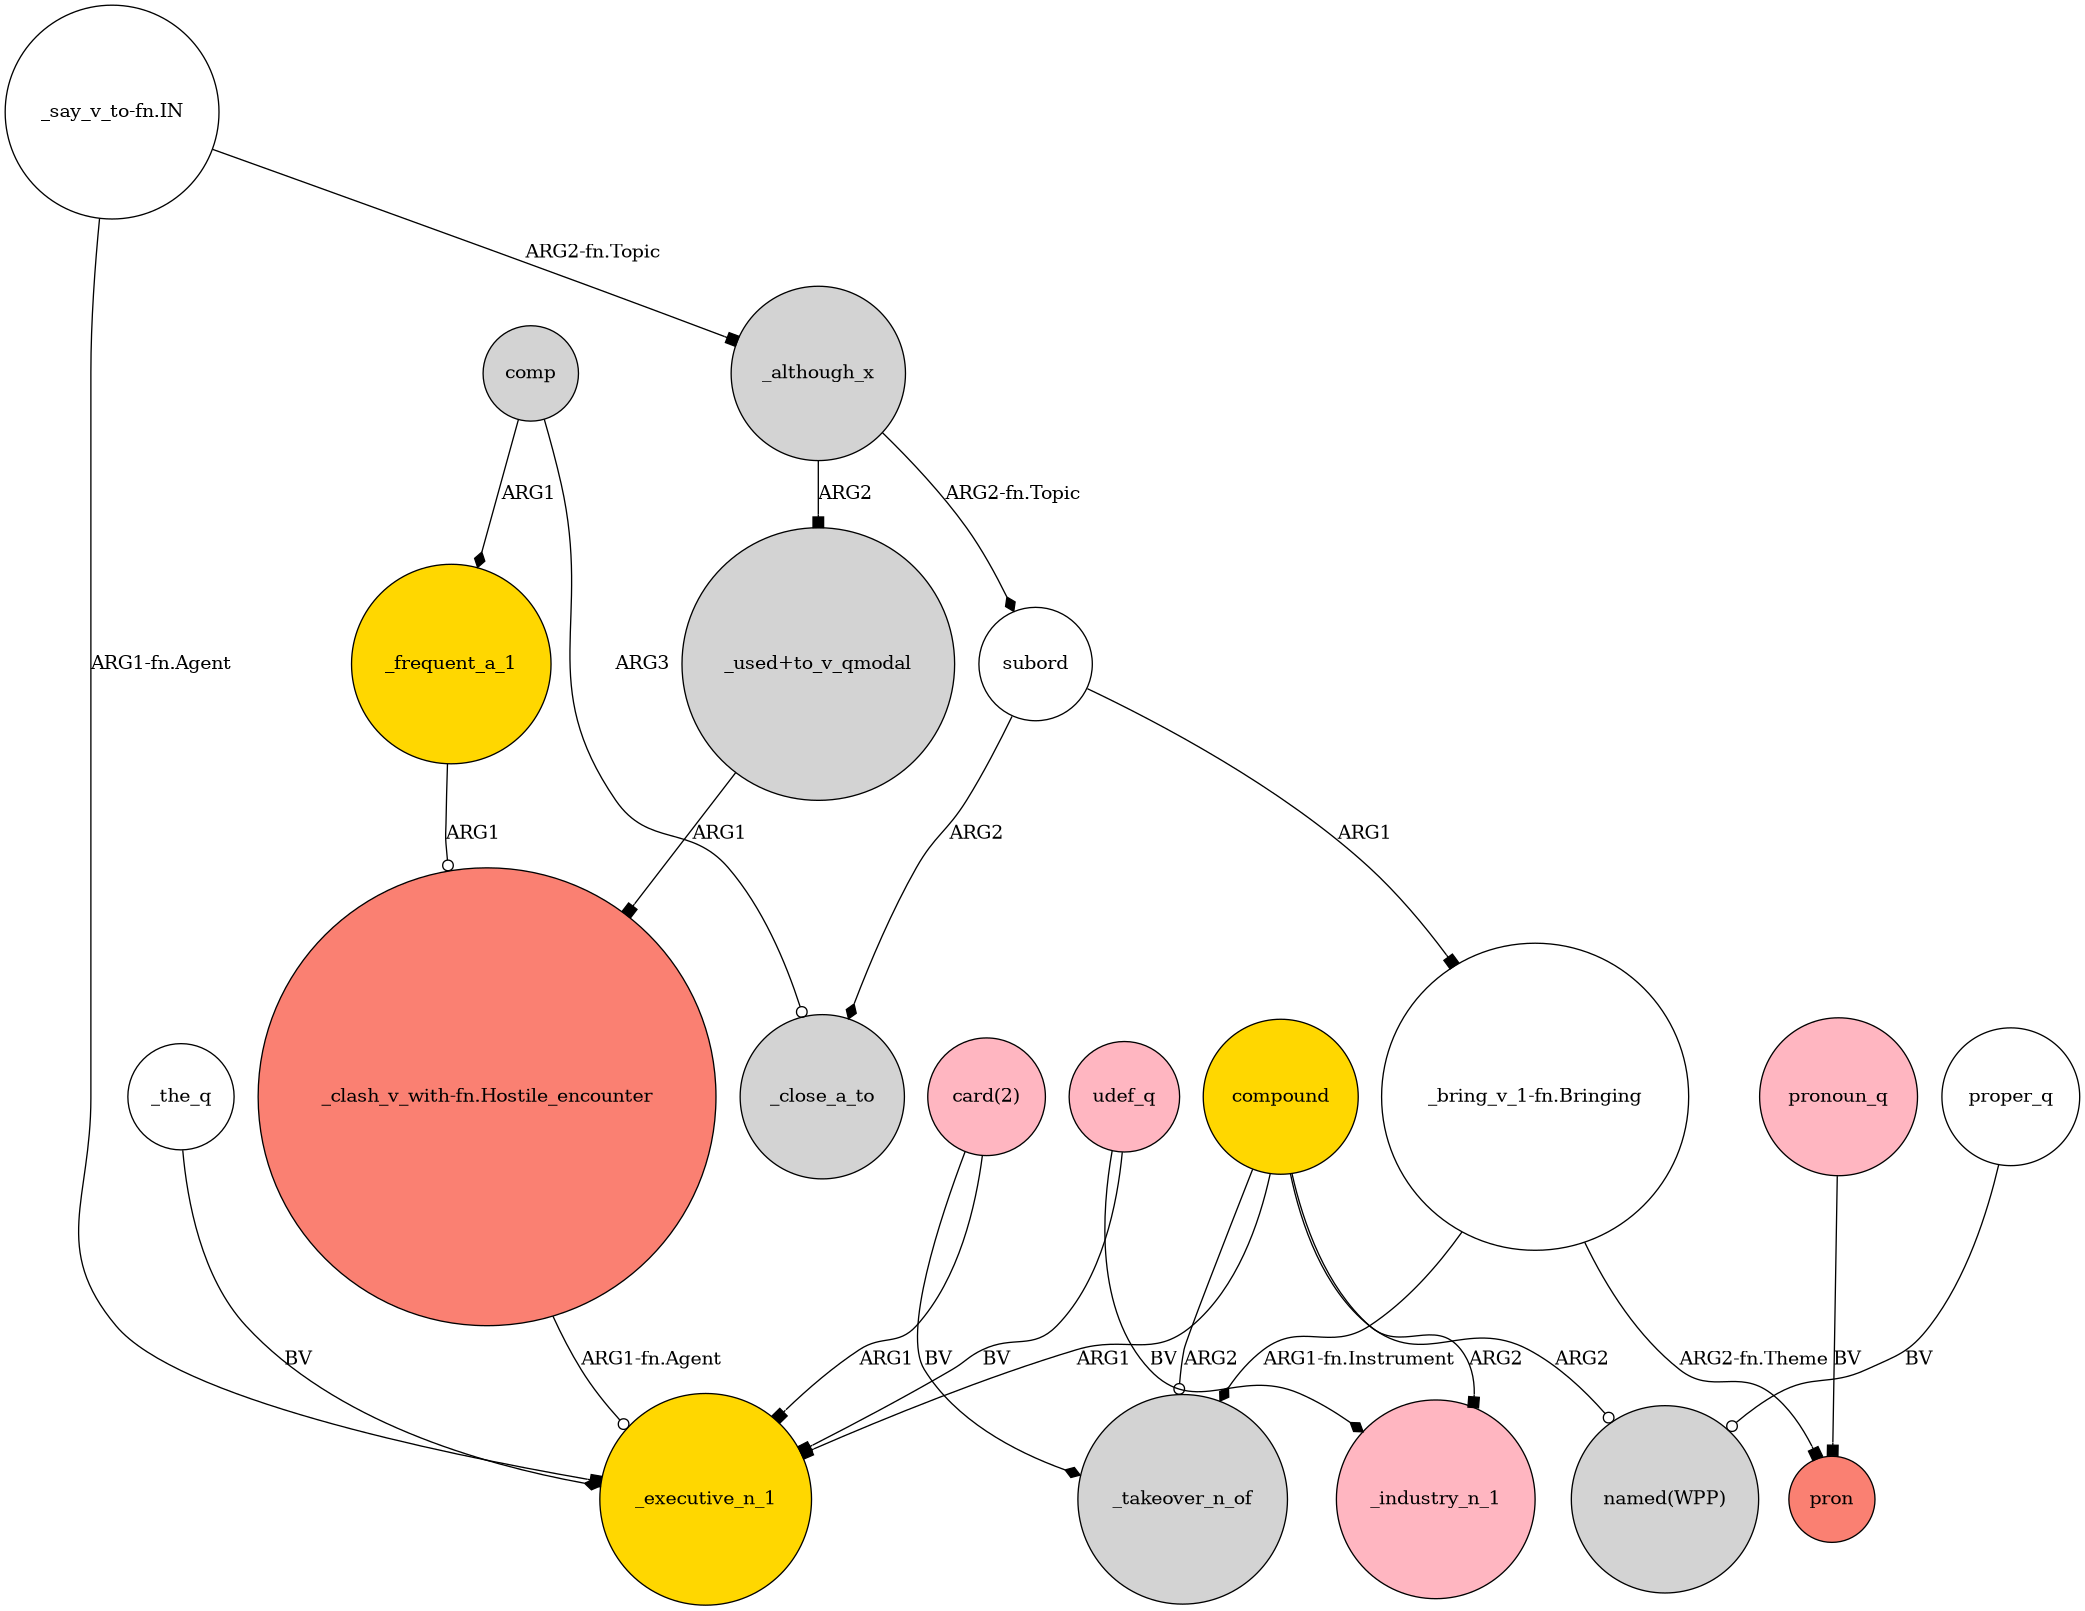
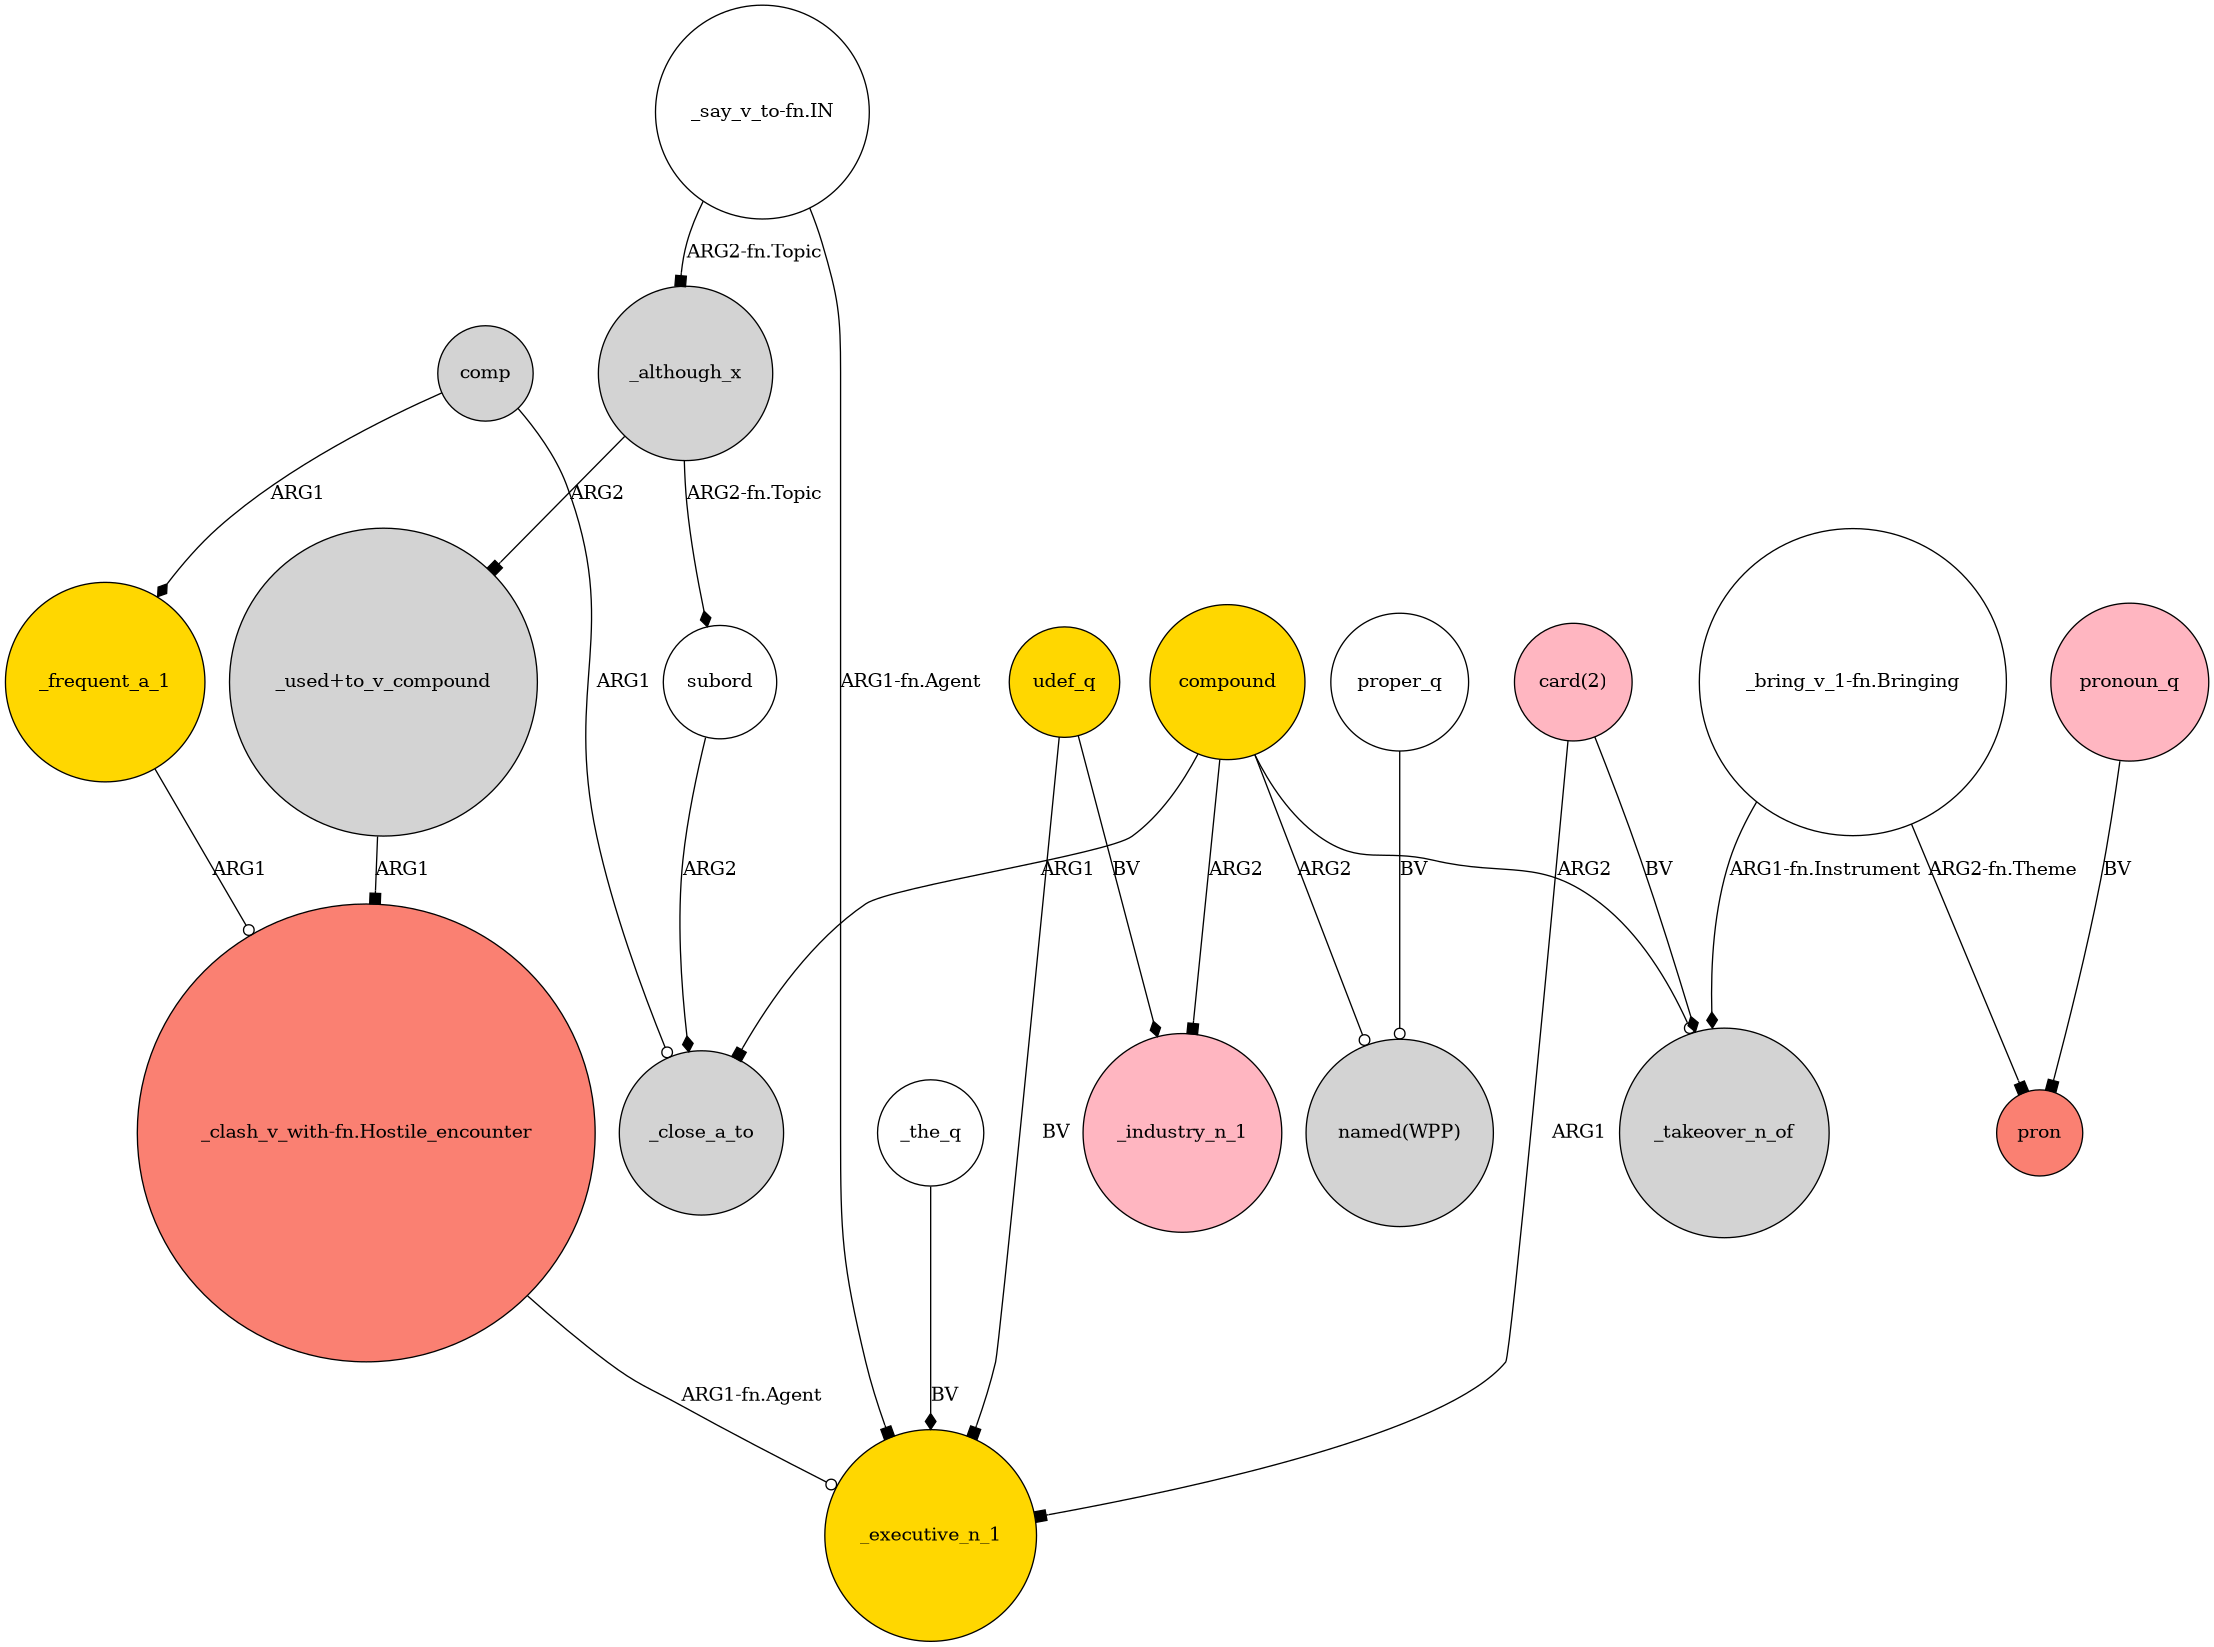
edge "comp" -> "_close_a_to": label "ARG3" -> "ARG1"
node "_used+to_v_qmodal": label "_used+to_v_qmodal" -> "_used+to_v_compound"
edge "subord" -> "_bring_v_1-fn.Bringing": removed, label "ARG1"
node "udef_q": fillcolor lightpink -> gold
edge "compound" -> "_executive_n_1": now "compound" -> "_close_a_to"
